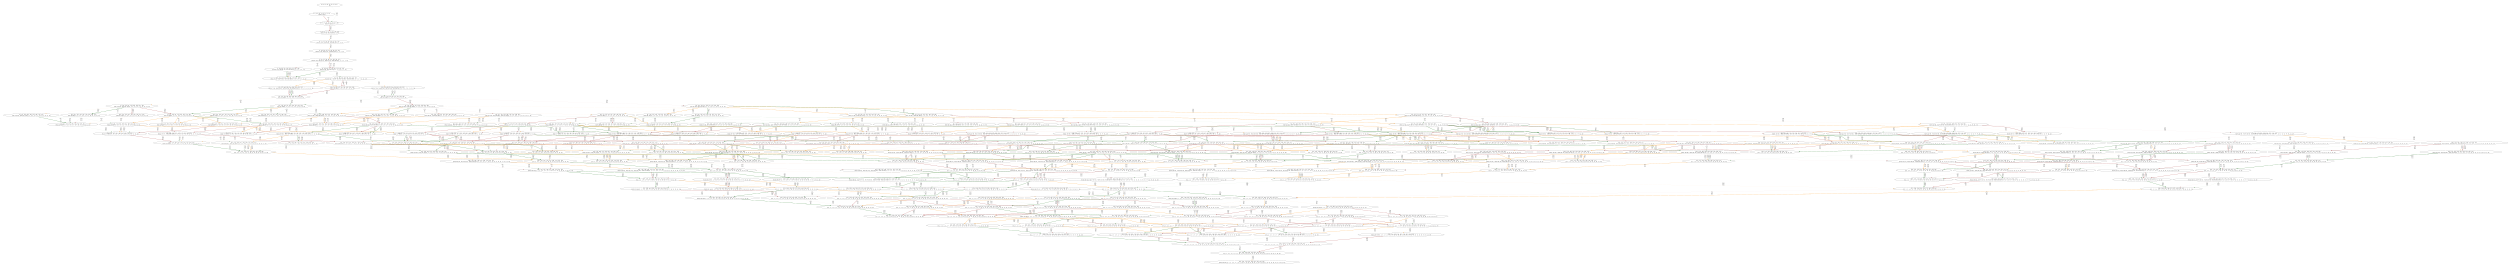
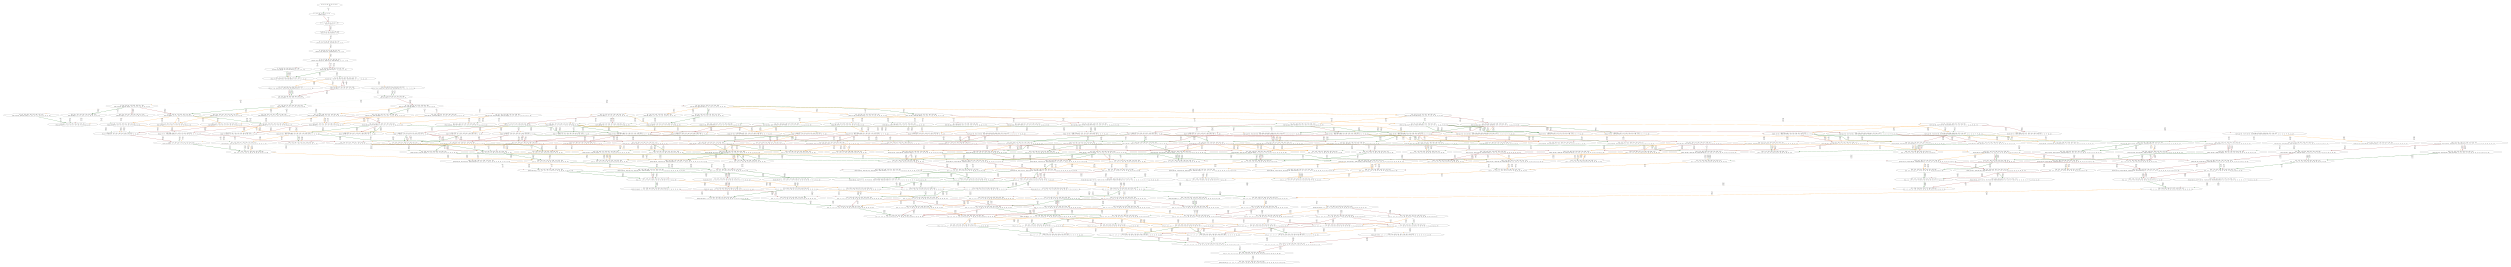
edge "S0: [0, 0] [0, 0] [0, 0] [0, 0] {}{}" -> "S2: [9, 9] [9, 9] [9, 12] [87, 110] {T0J1:87-110}{1, 2}": now "S0: [0, 0] [0, 0] [0, 0] [0, 0] {}{}" -> "S1: [0, 0] [0, 0] [0, 0] [9, 12] {T0J0:9-12}{1}"
